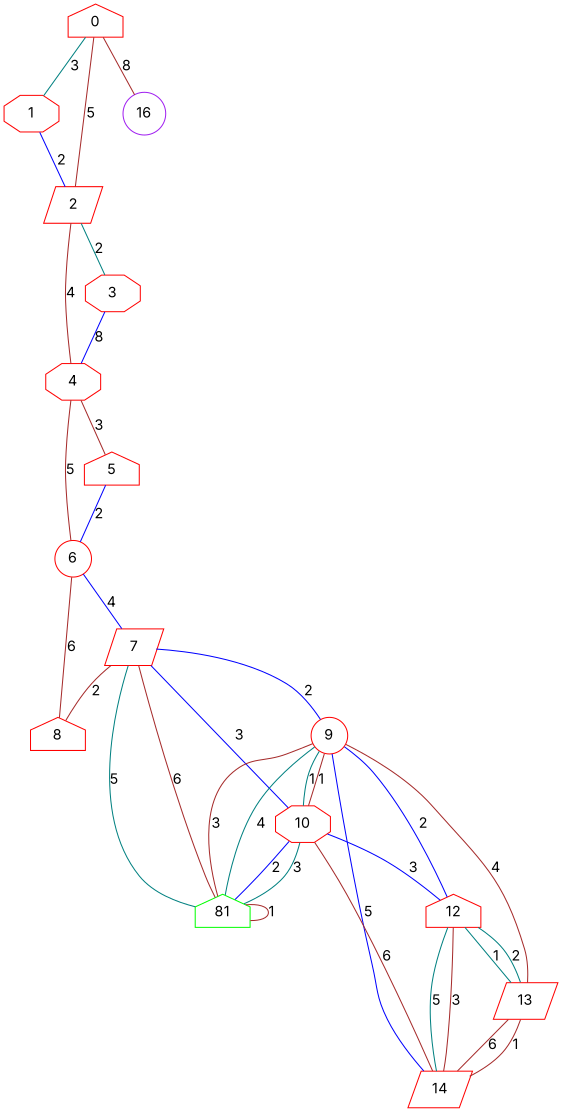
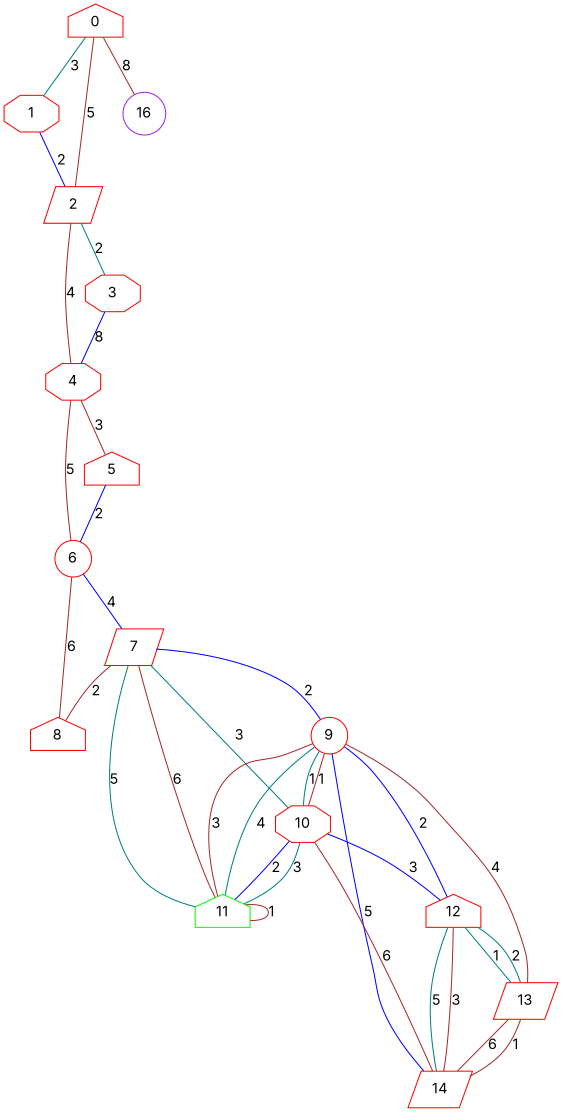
edge "7" -- "10": color blue -> teal
node "81": label "81" -> "11"
